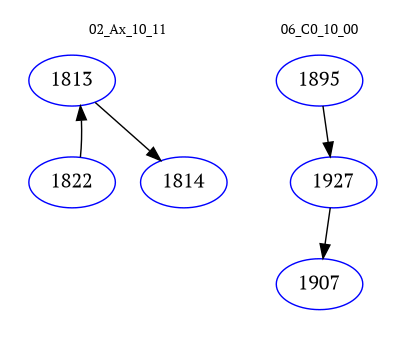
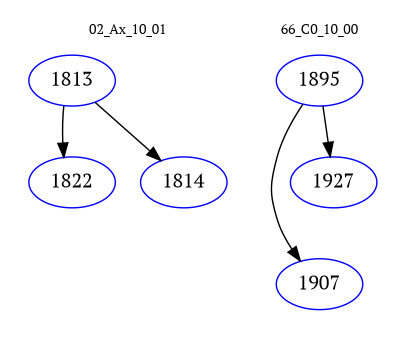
cluster "02_Ax_10_11": label "02_Ax_10_11" -> "02_Ax_10_01"
cluster "06_C0_10_00": label "06_C0_10_00" -> "66_C0_10_00"
edge "1822" -> "1813": reversed
edge "1927" -> "1907": now "1895" -> "1907"
